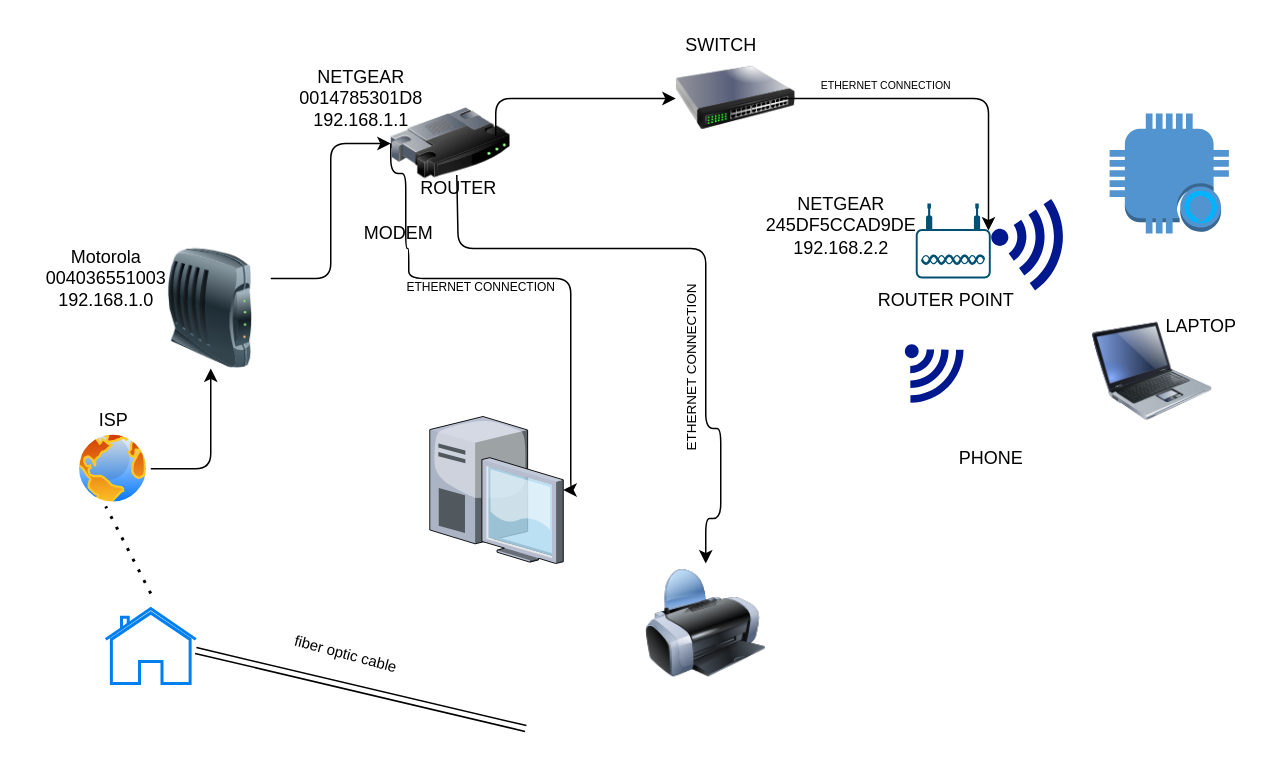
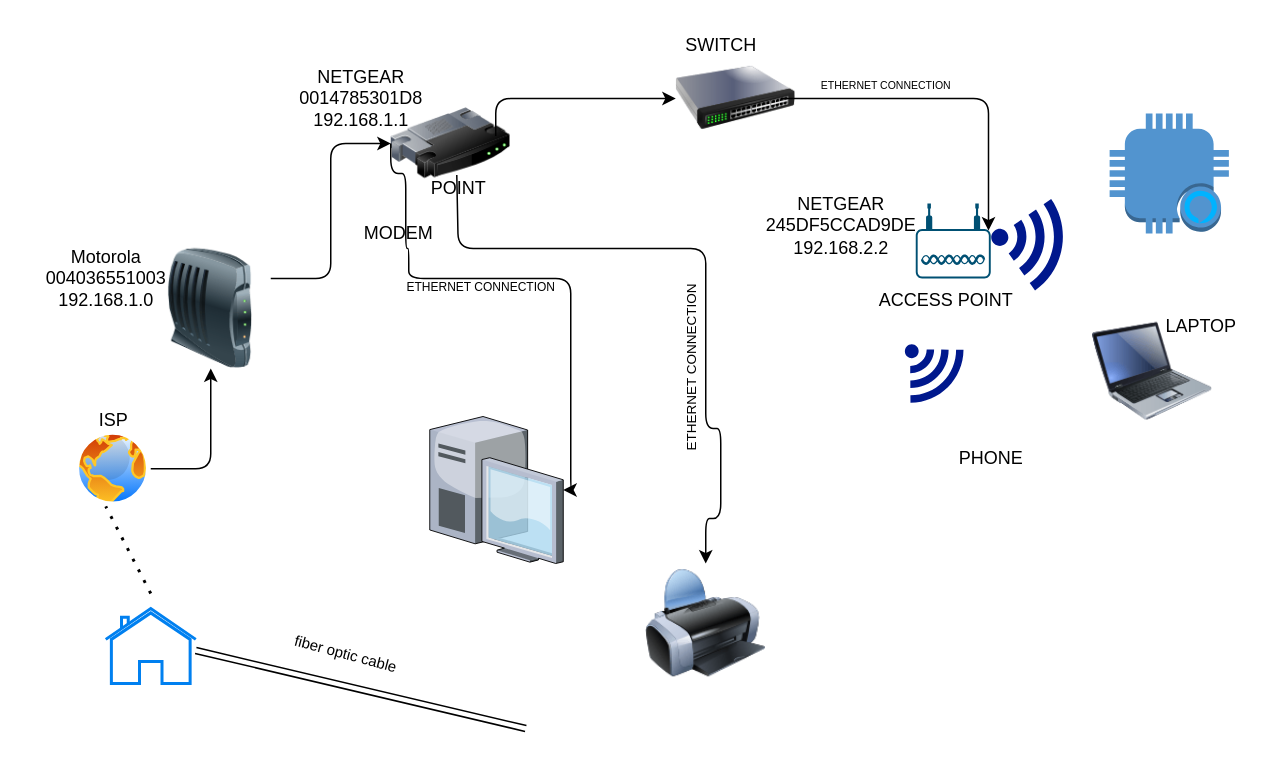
node "ROUTER": label "ROUTER" -> "POINT"
node "ROUTER POINT": label "ROUTER POINT" -> "ACCESS POINT"
